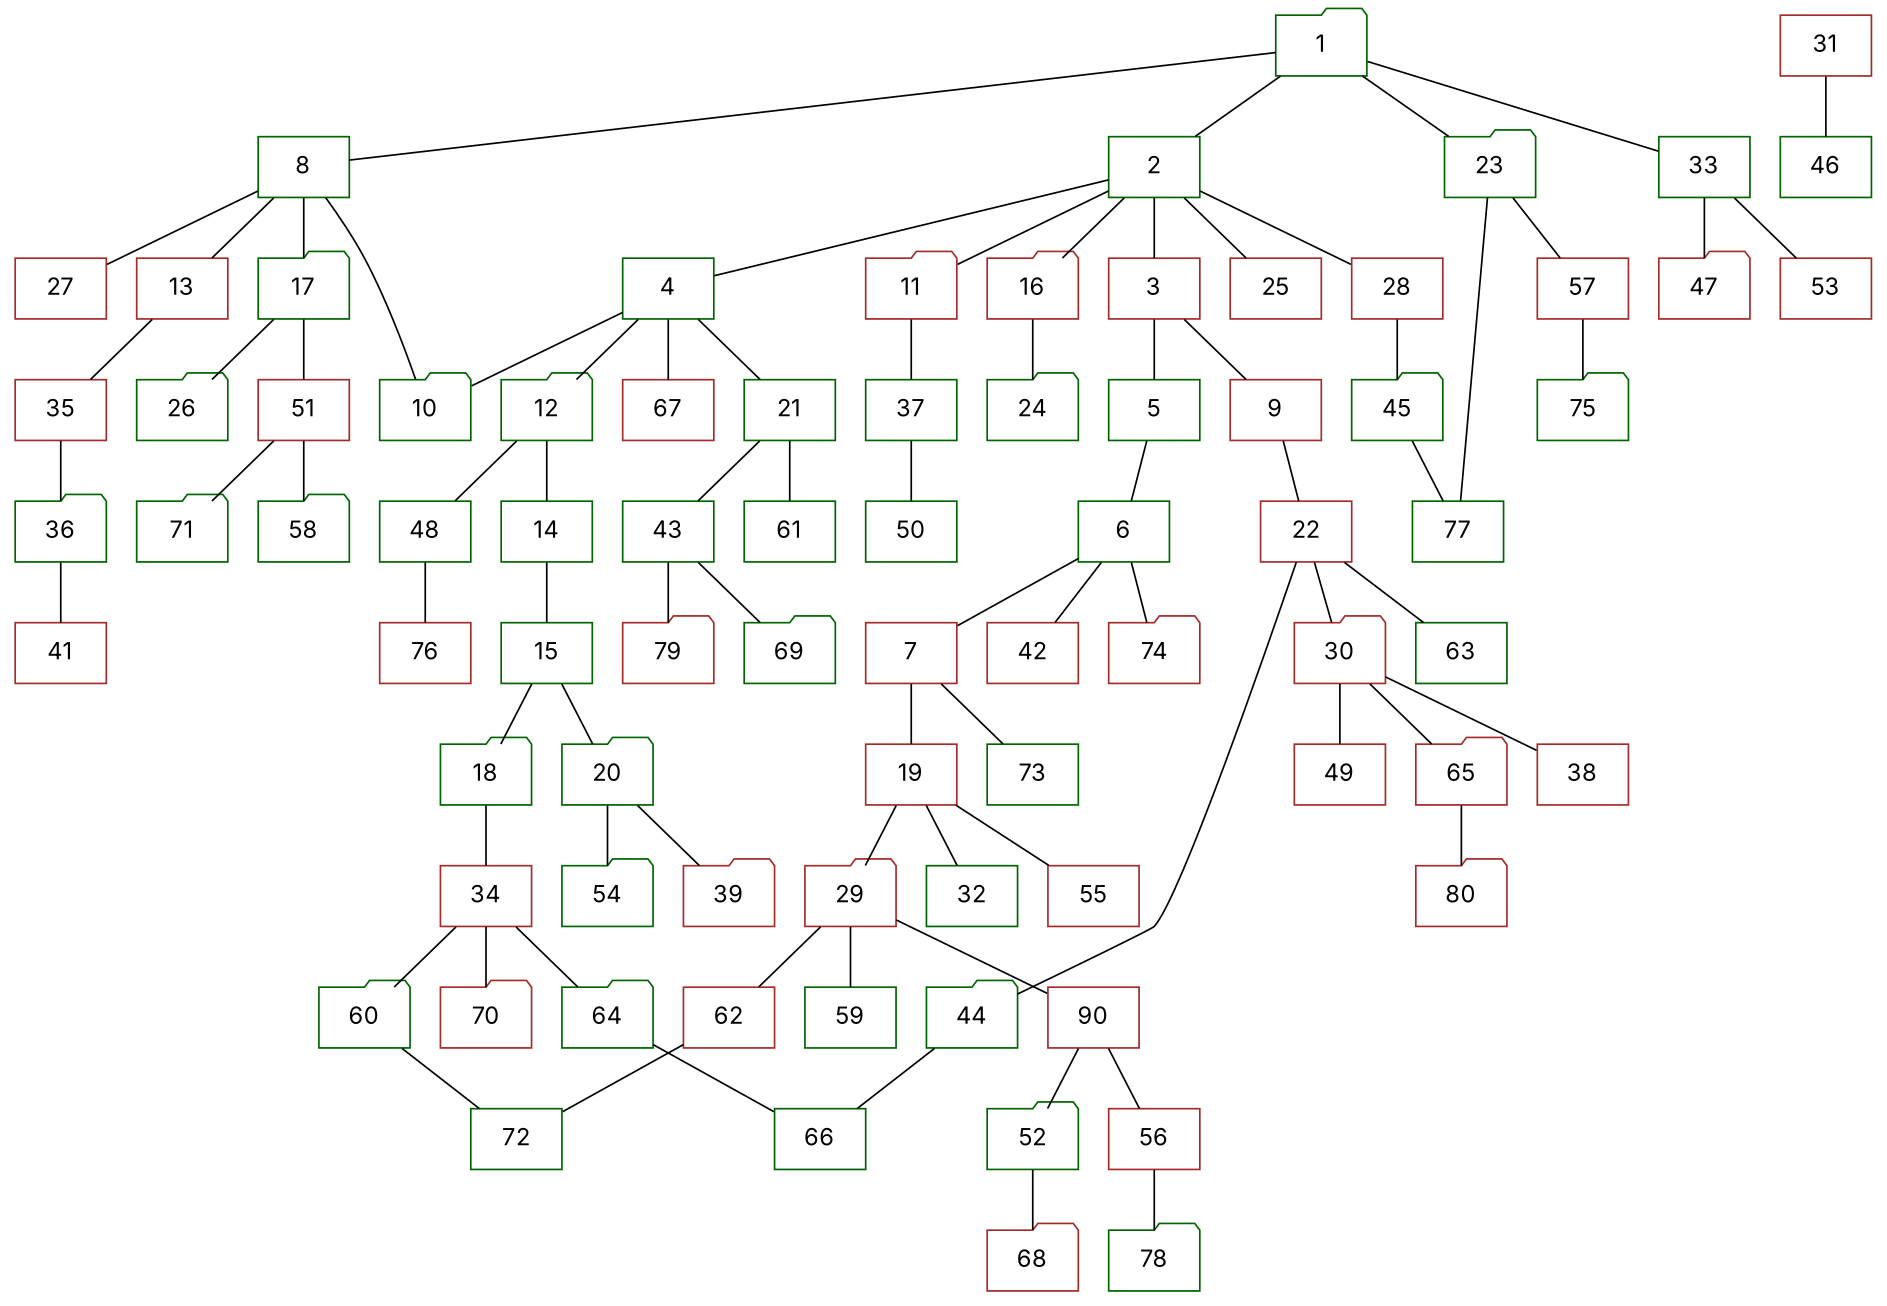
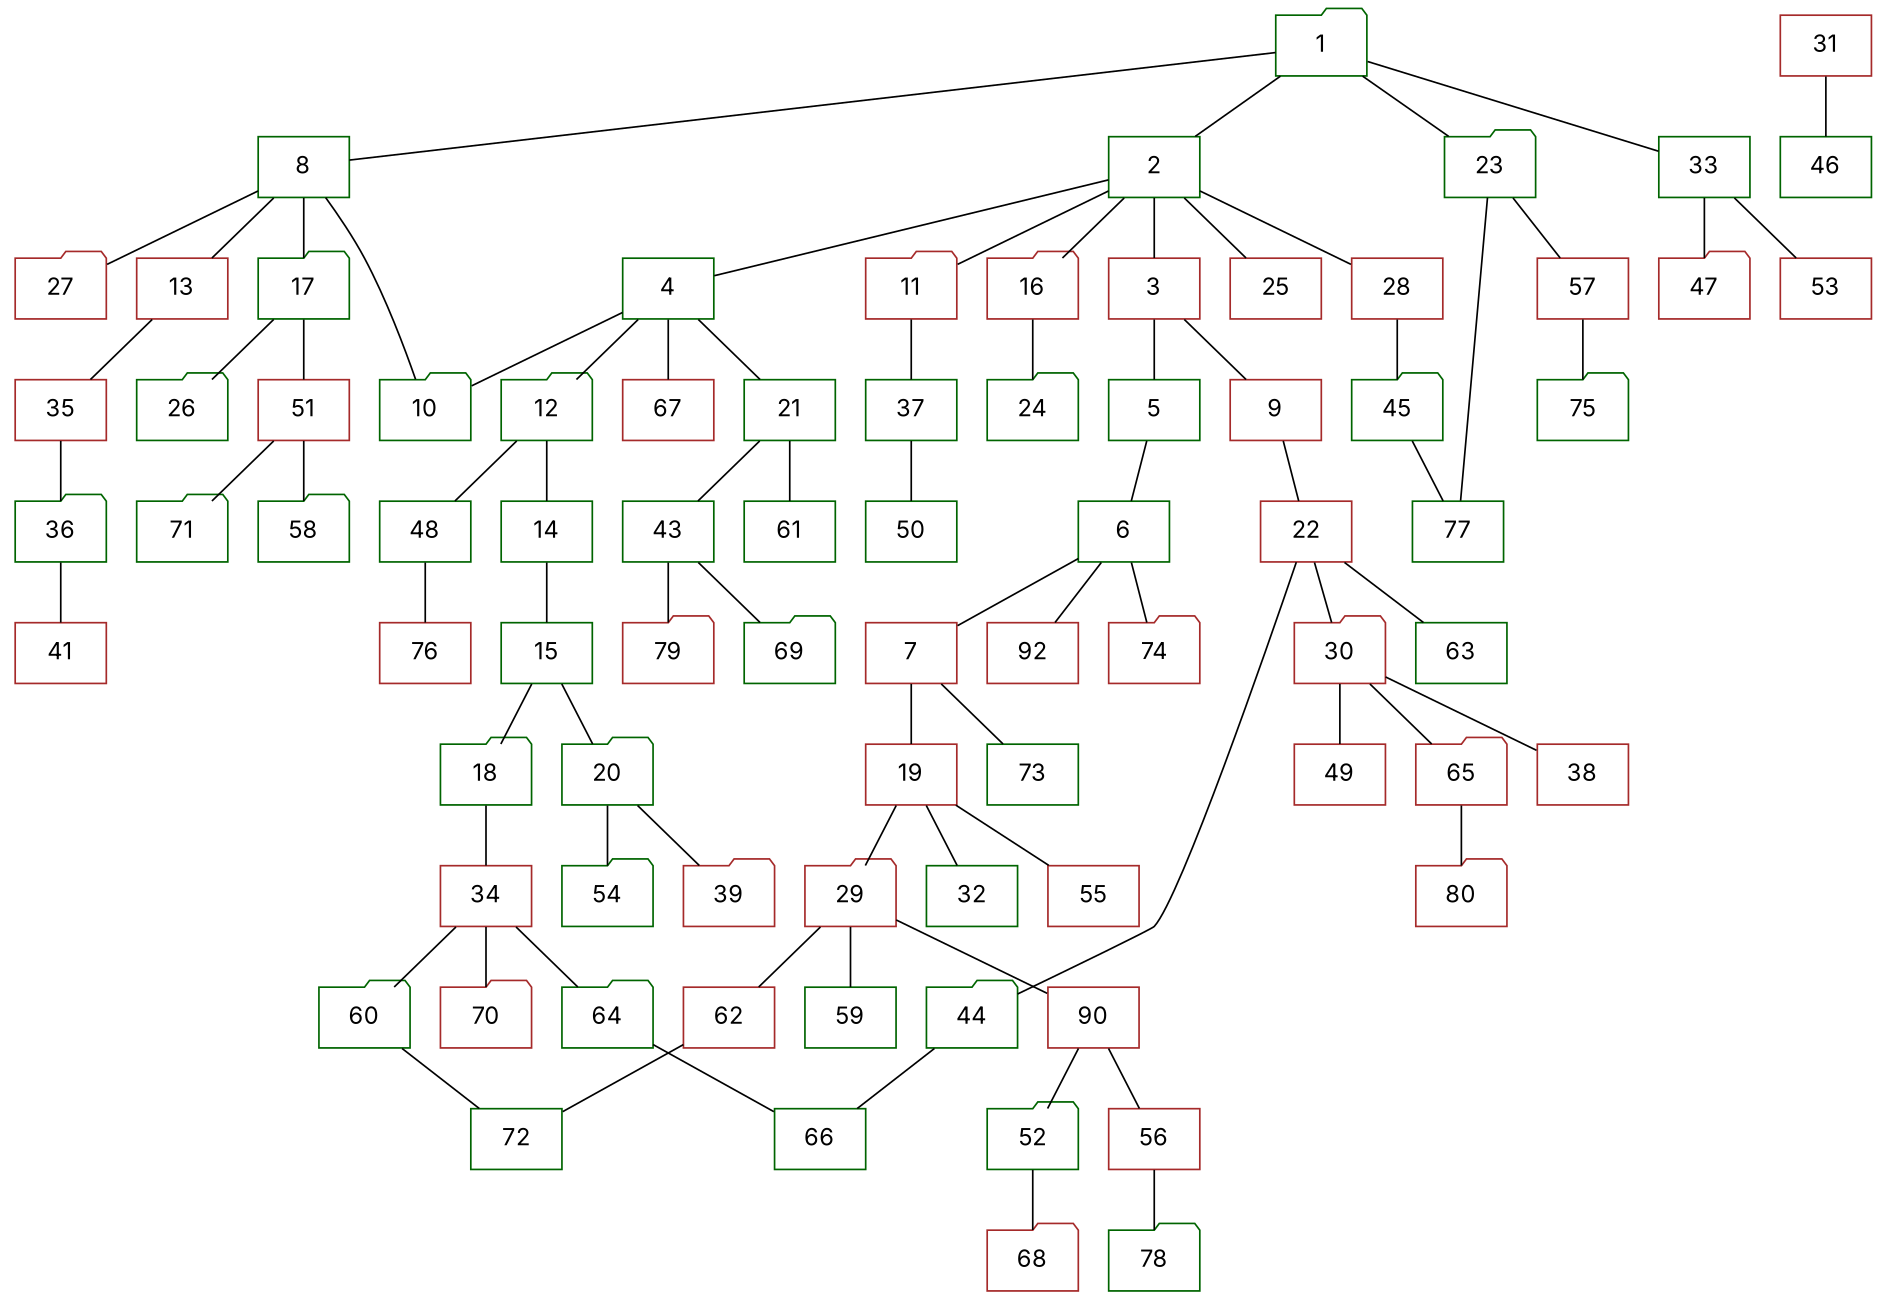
node "27": shape box -> folder
node "42": label "42" -> "92"
